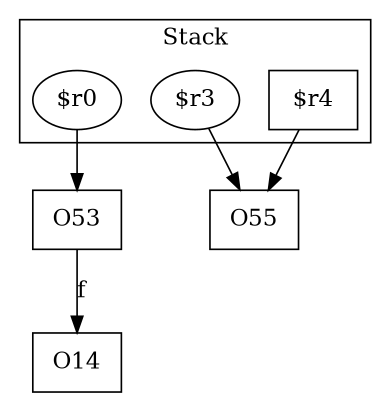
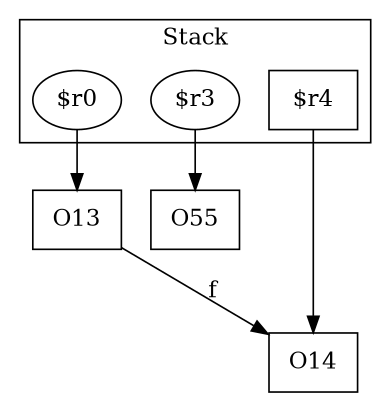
edge "$r4" -> "O55": now "$r4" -> "O14"
node "O53": label "O53" -> "O13"
